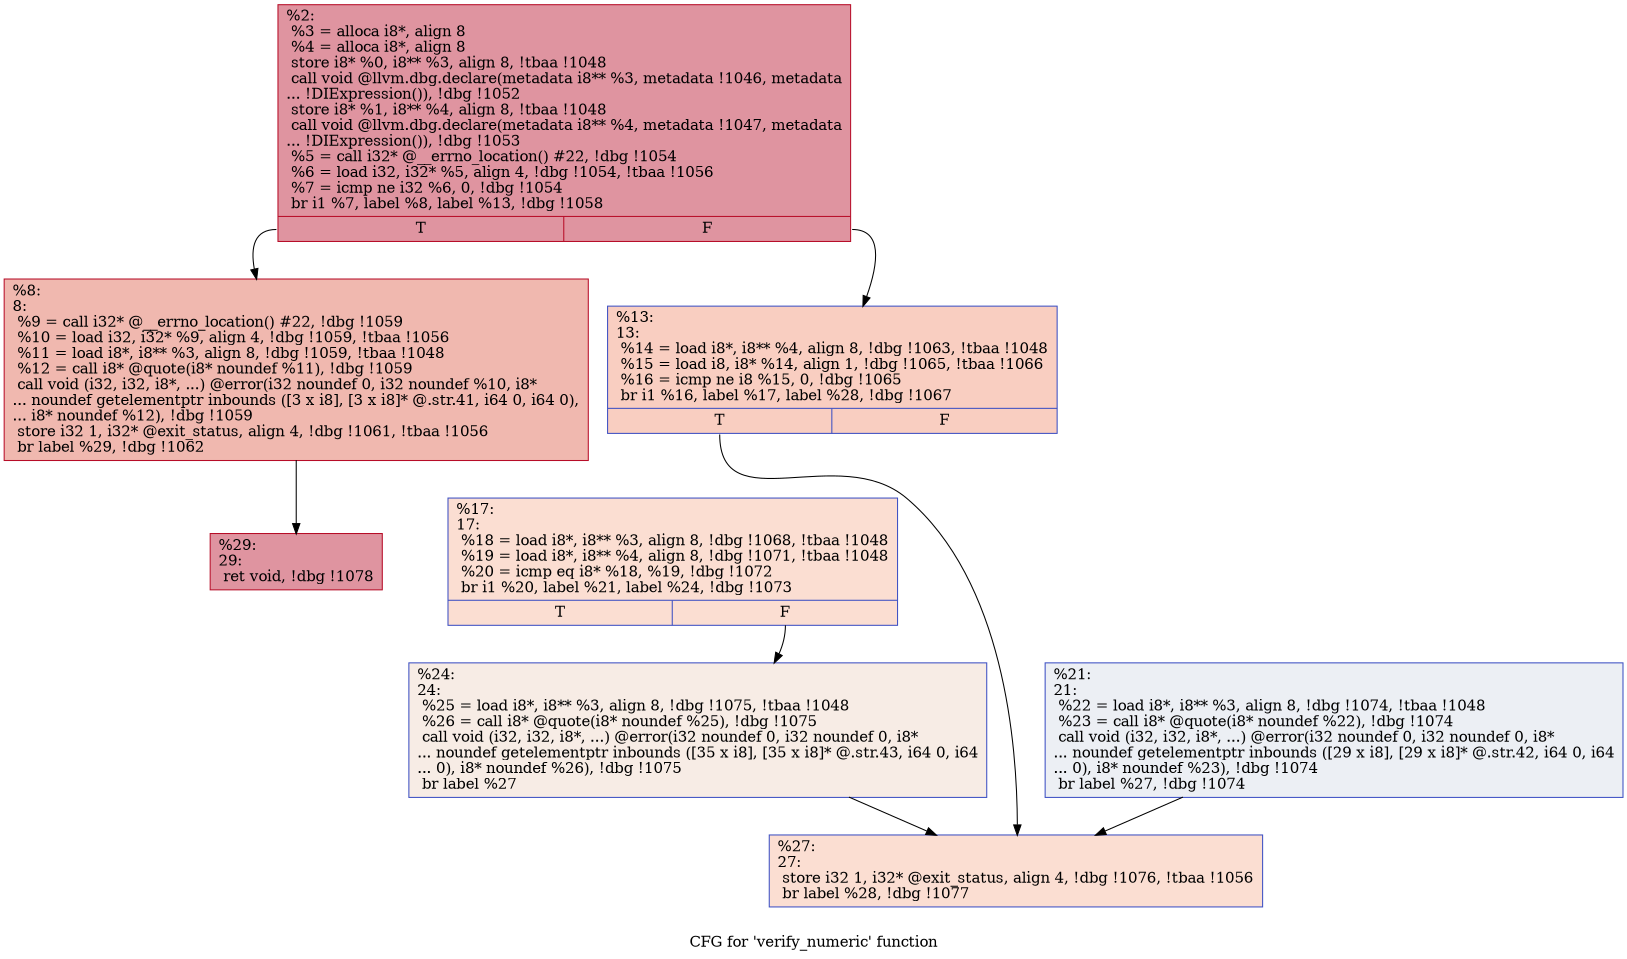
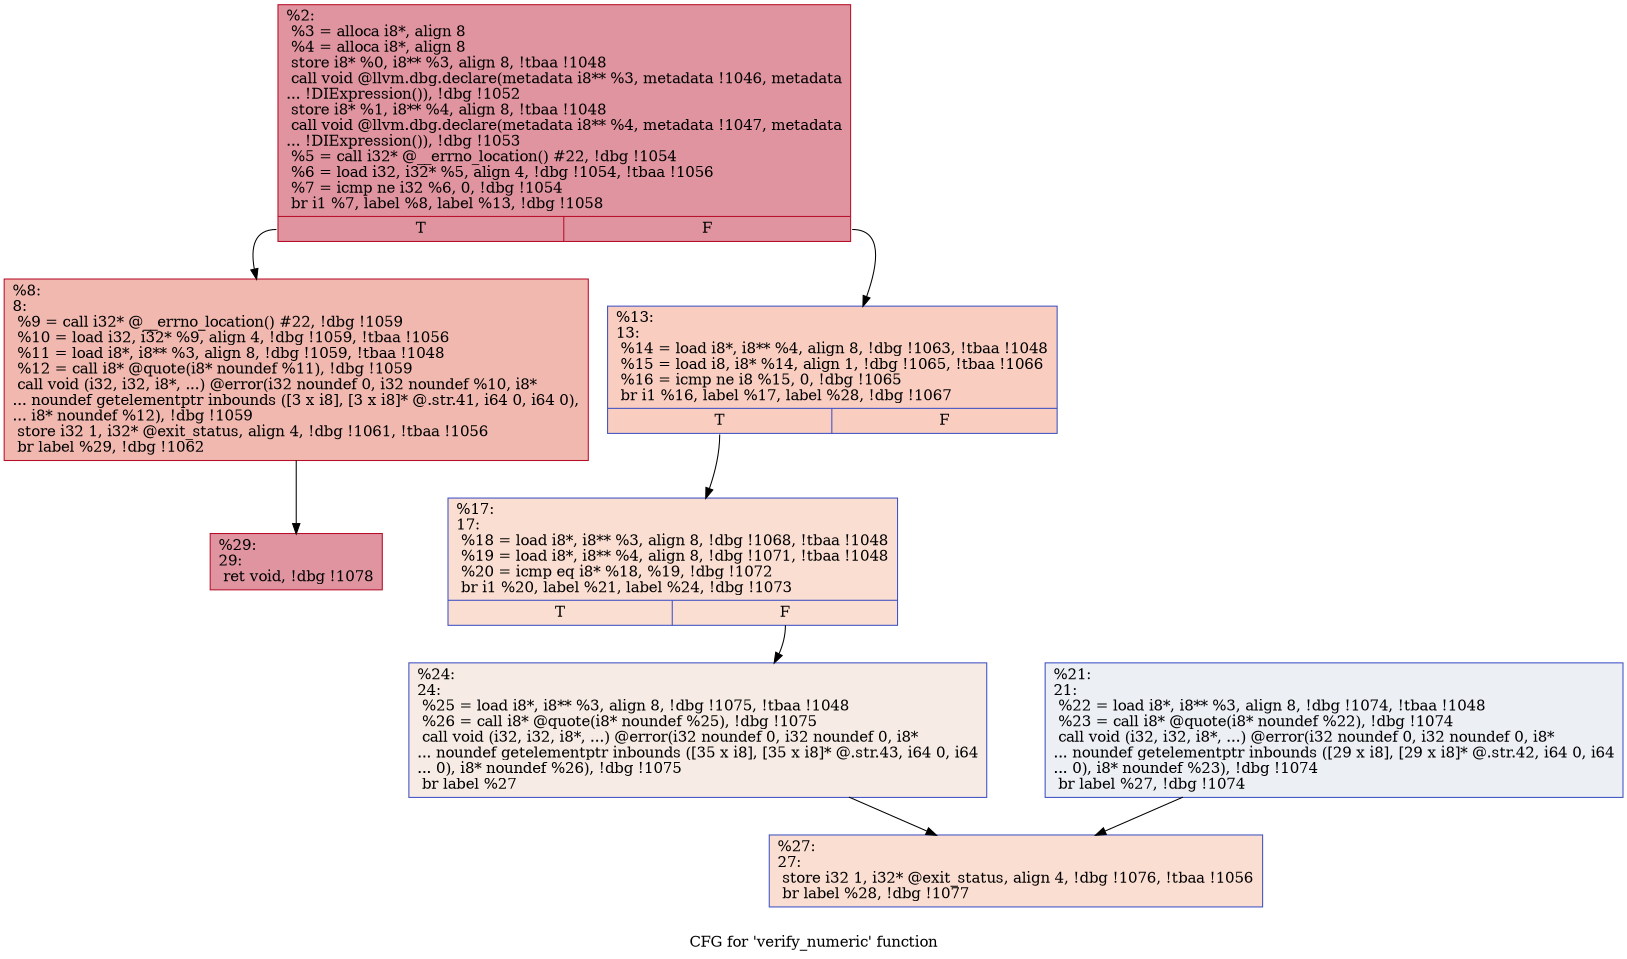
edge "%13:" -> "%27:": now "%13:" -> "%17:"
